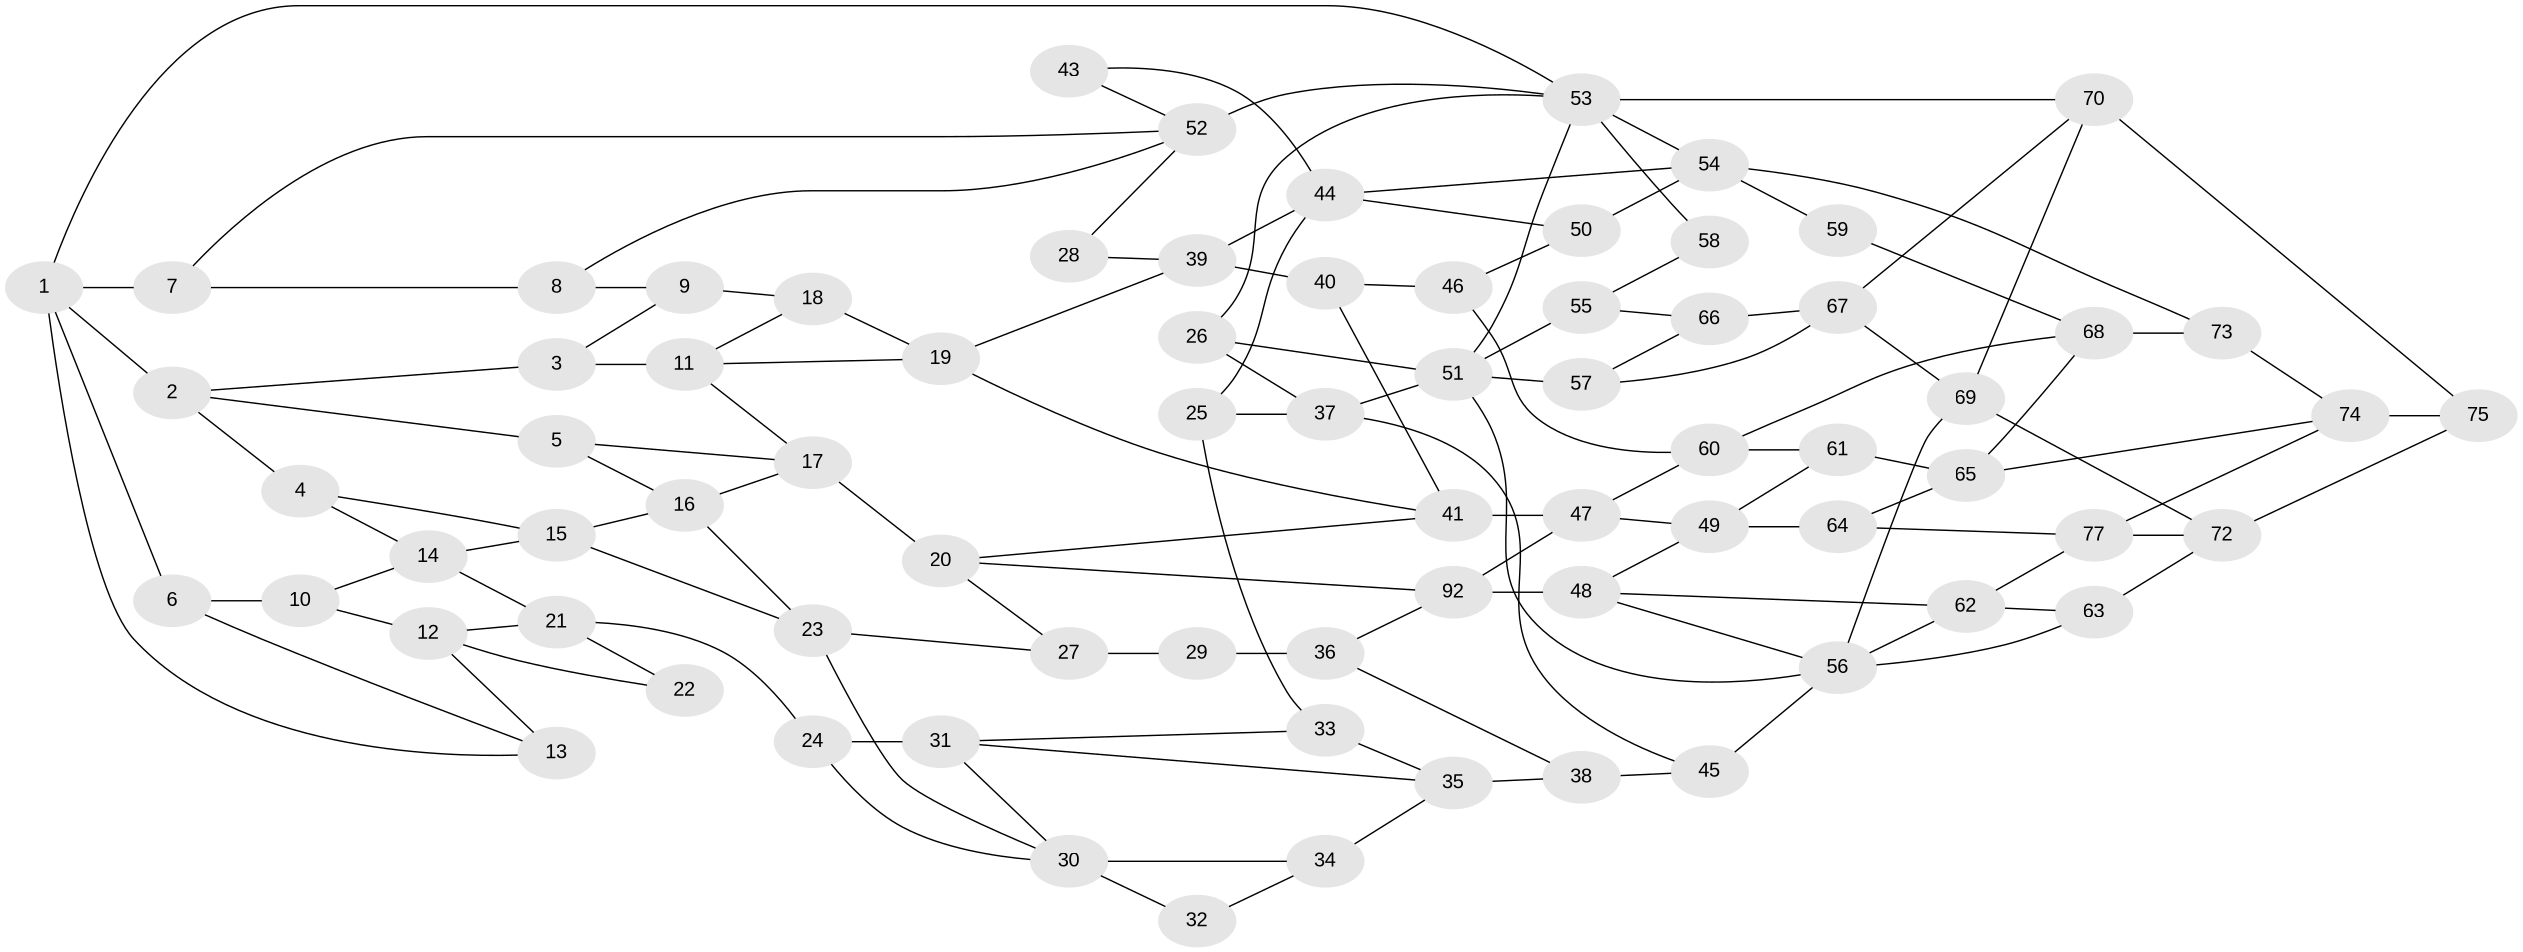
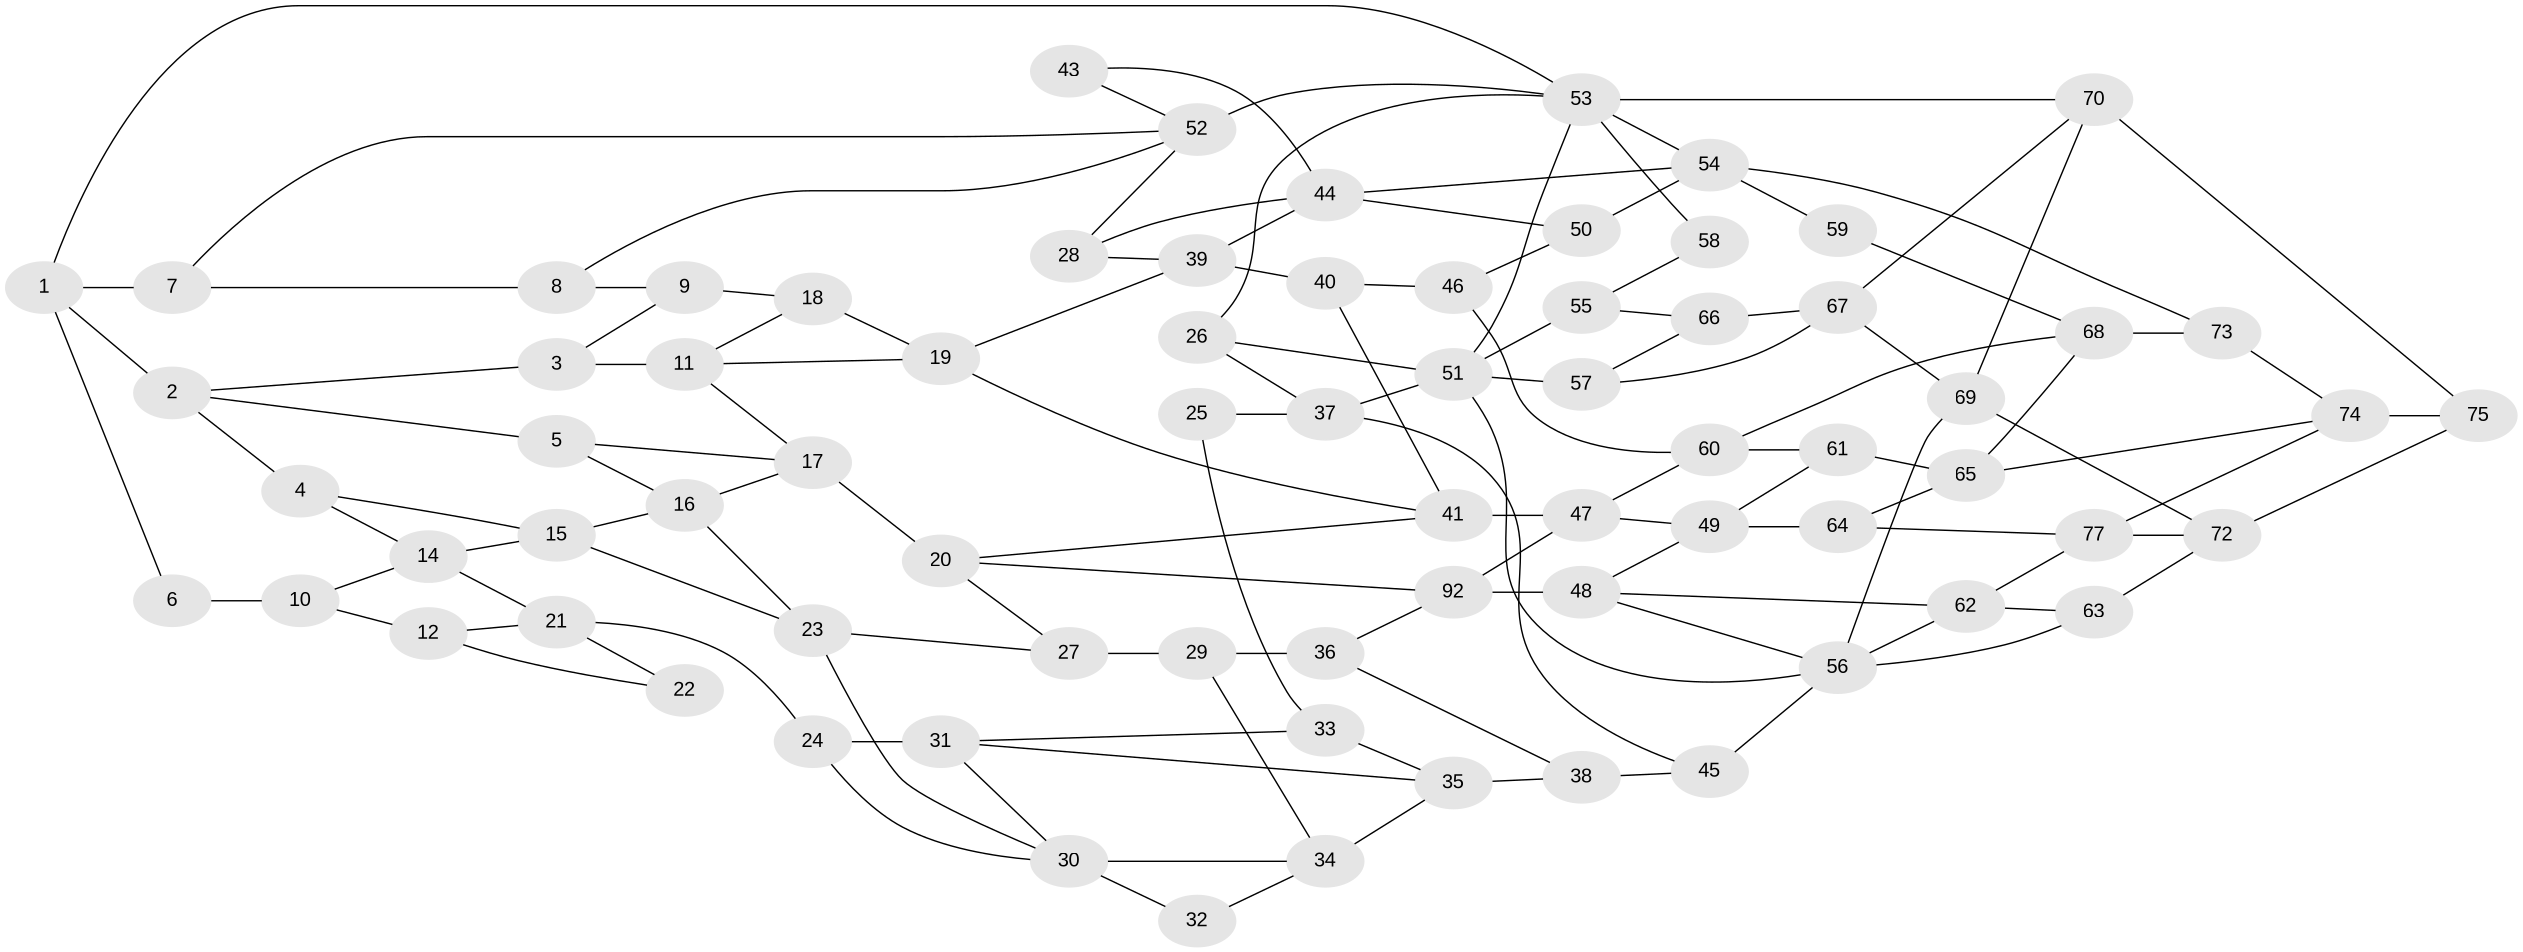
edge "44" -- "25": now "44" -- "28"
node "13": removed
edge "29" -- "34": added
